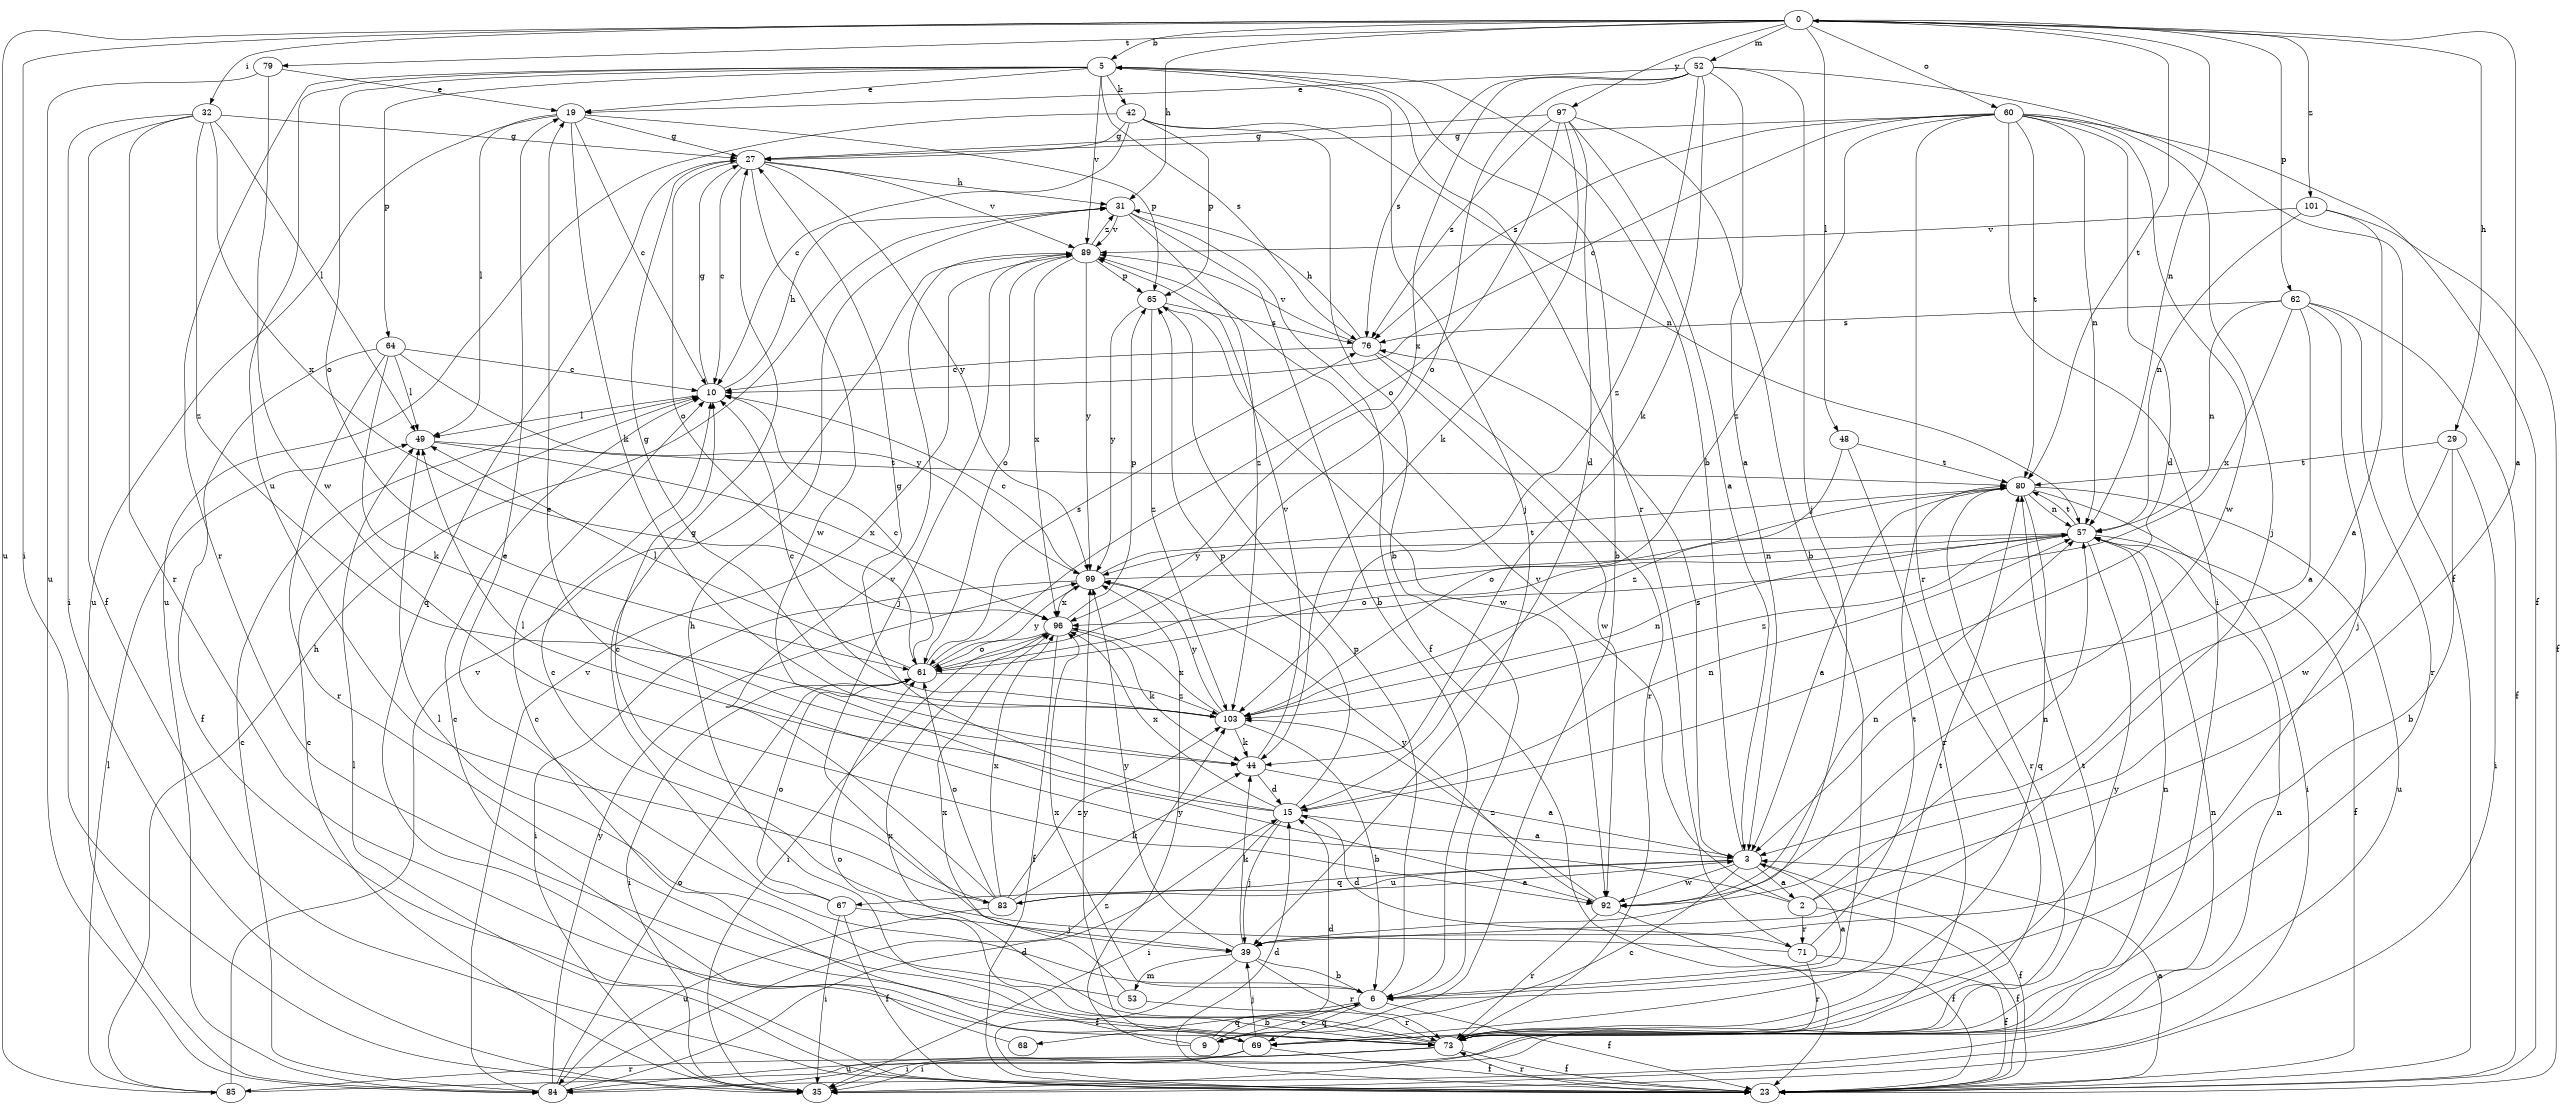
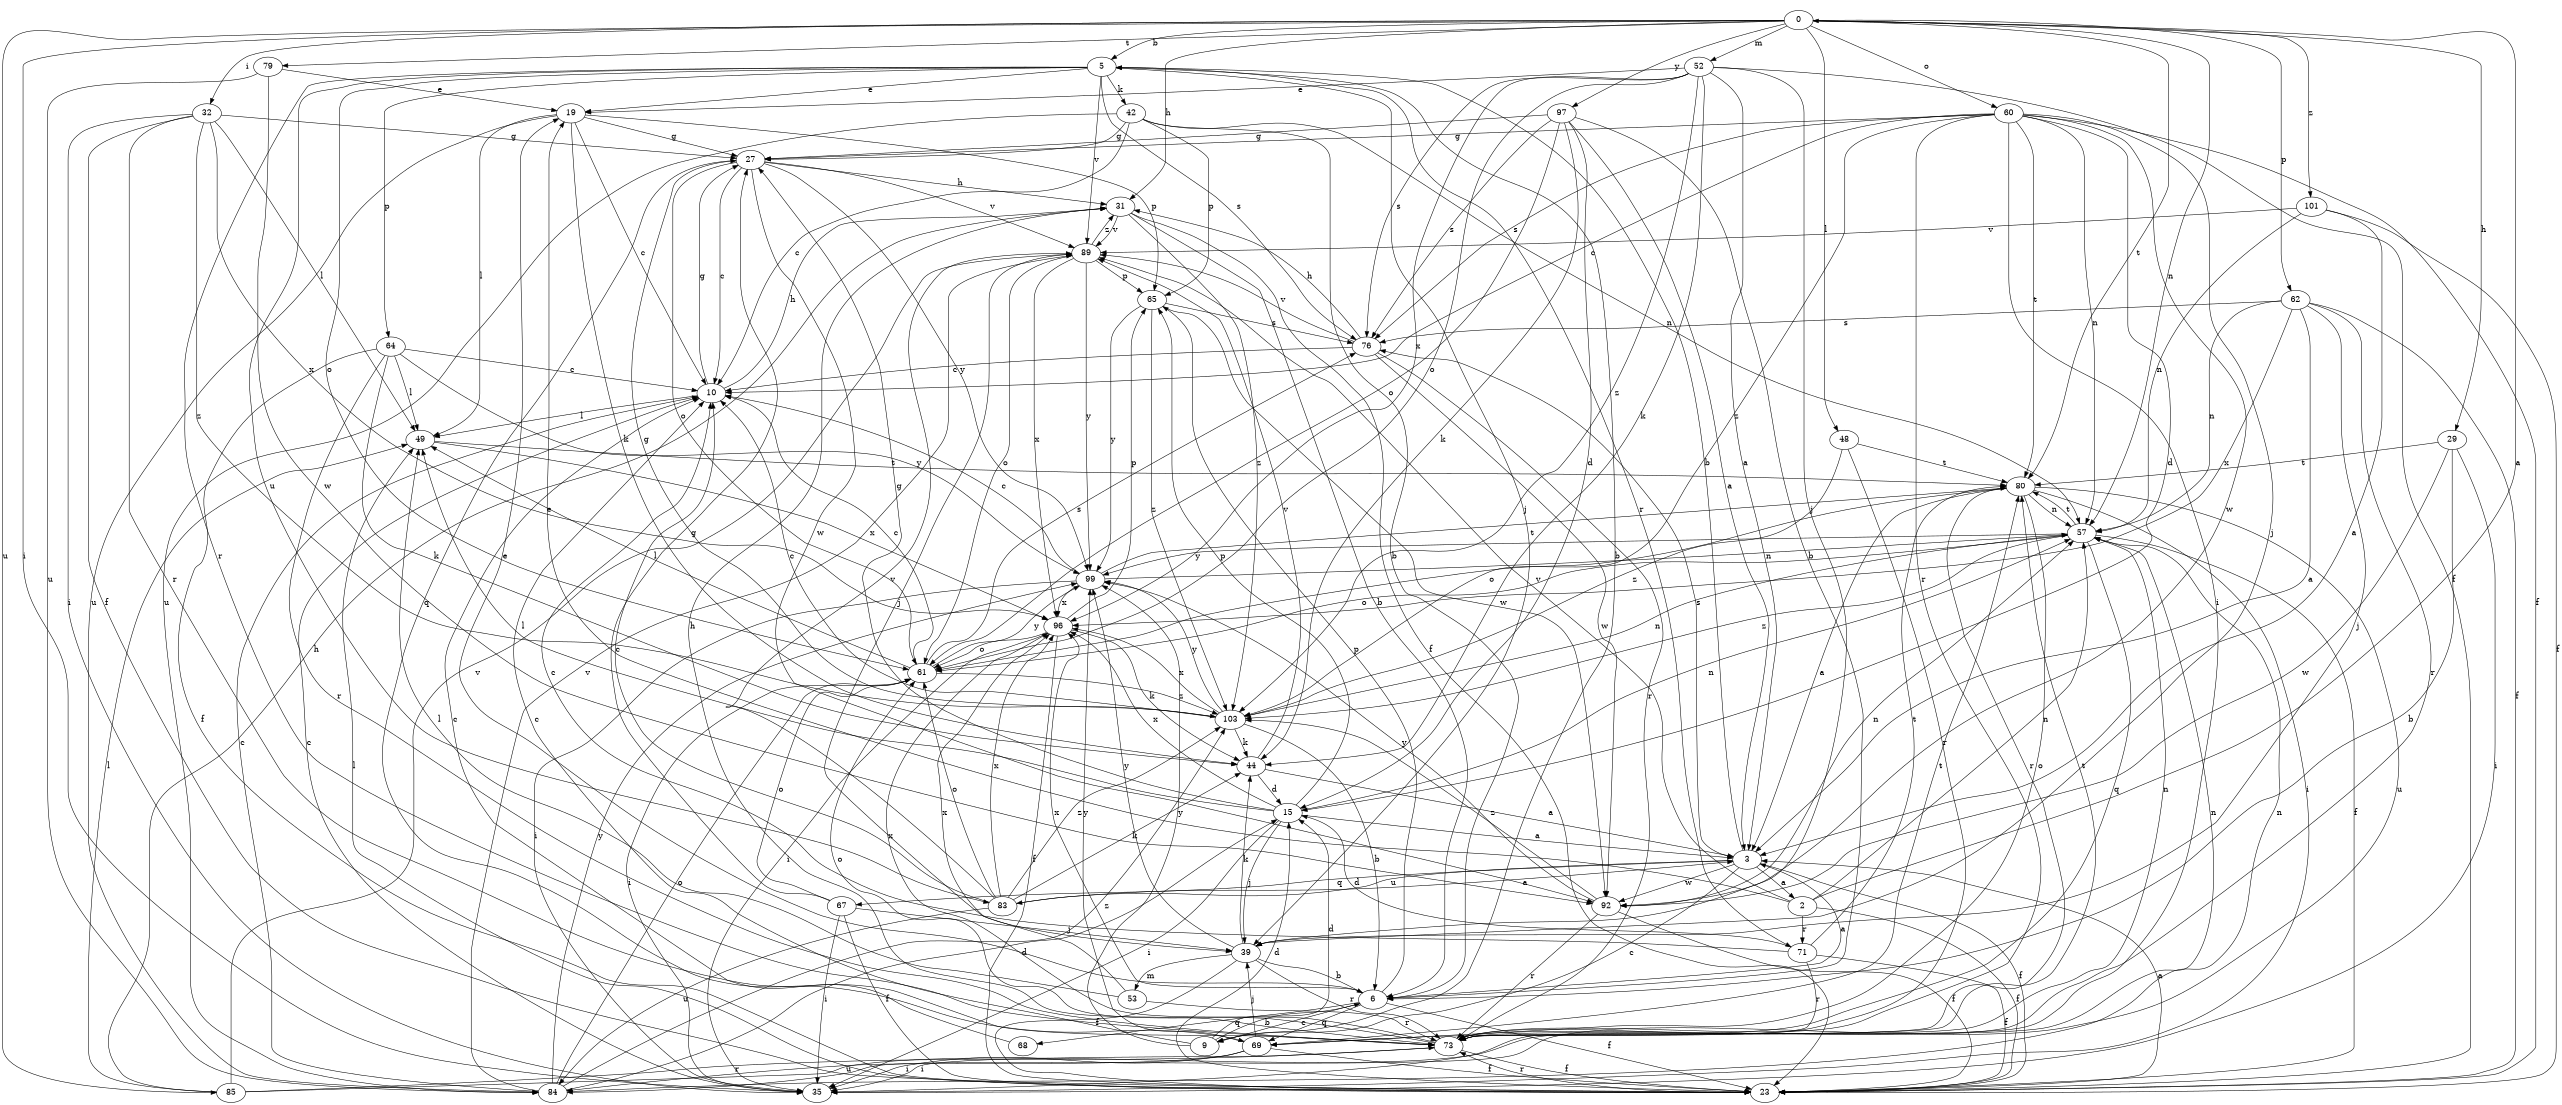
edge "80" -> "69": label "q" -> "o"
edge "57" -> "69": label "y" -> "q"
edge "73" -> "85": reversed
